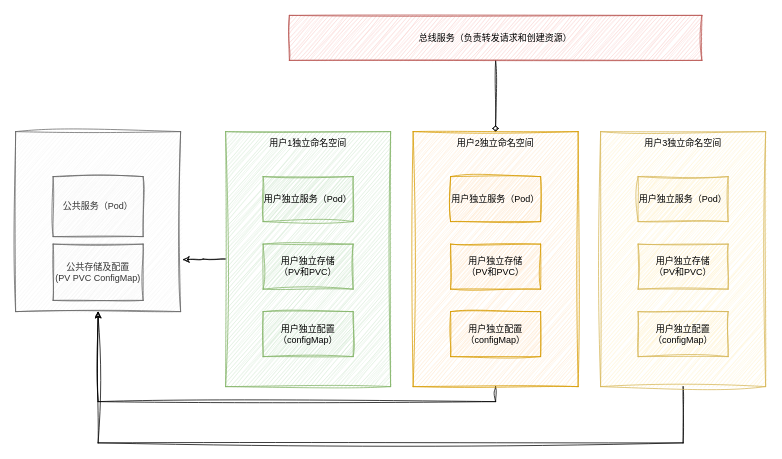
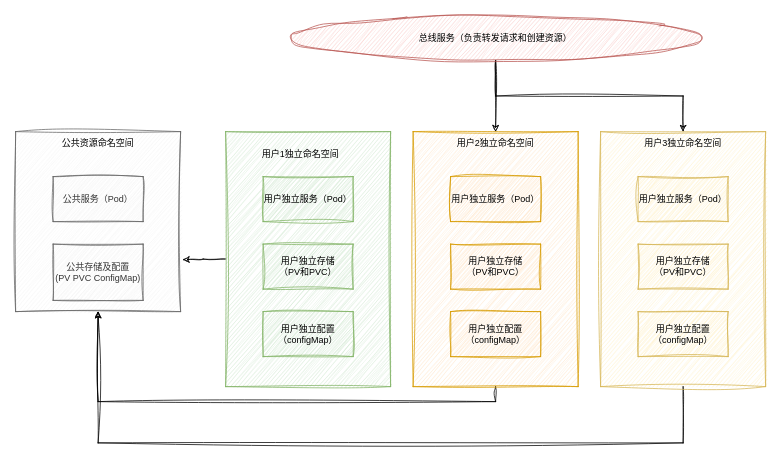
node "总线服务（负责转发请求和创建资源）": shape rectangle -> ellipse
edge "总线服务（负责转发请求和创建资源）" -> "用户3独立命名空间": added
edge "总线服务（负责转发请求和创建资源）" -> "用户2独立命名空间": arrowhead diamond -> classic
node "公共资源命名空间": added
node "用户1独立命名空间": moved (308, 143) -> (300, 154)
node "公共服务（Pod）": size 90x60 -> 90x45
